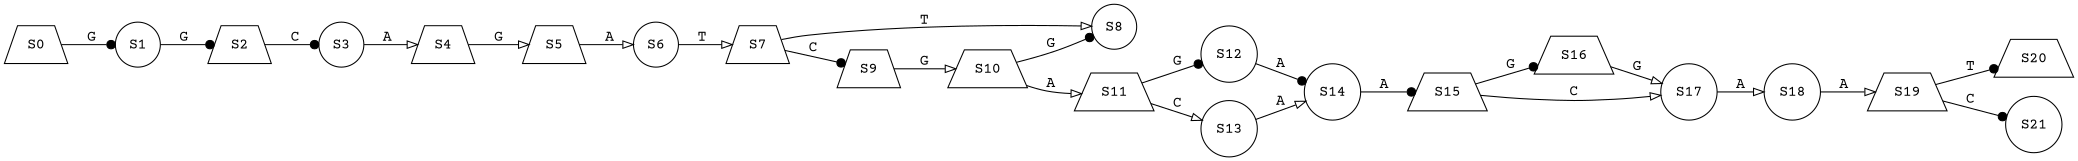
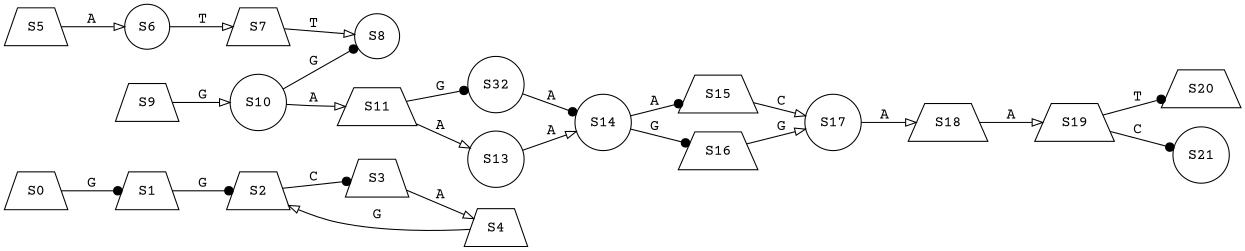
node "S1": shape circle -> trapezium
node "S3": shape circle -> trapezium
edge "S4" -> "S5": now "S4" -> "S2"
node "S12": label "S12" -> "S32"
edge "S7" -> "S9": removed, label "C"
node "S10": shape trapezium -> circle
edge "S15" -> "S16": now "S14" -> "S16"
node "S18": shape circle -> trapezium
edge "S11" -> "S13": label "C" -> "A"
